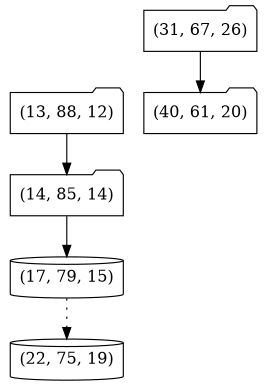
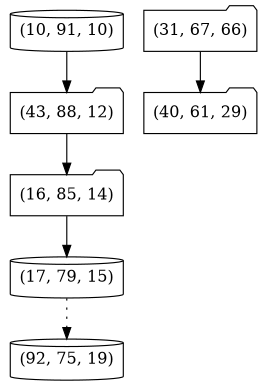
node "(10, 91, 10)": added
node "(31, 67, 26)": label "(31, 67, 26)" -> "(31, 67, 66)"
node "(13, 88, 12)": label "(13, 88, 12)" -> "(43, 88, 12)"
node "(40, 61, 20)": label "(40, 61, 20)" -> "(40, 61, 29)"
node "(14, 85, 14)": label "(14, 85, 14)" -> "(16, 85, 14)"
node "(22, 75, 19)": label "(22, 75, 19)" -> "(92, 75, 19)"
